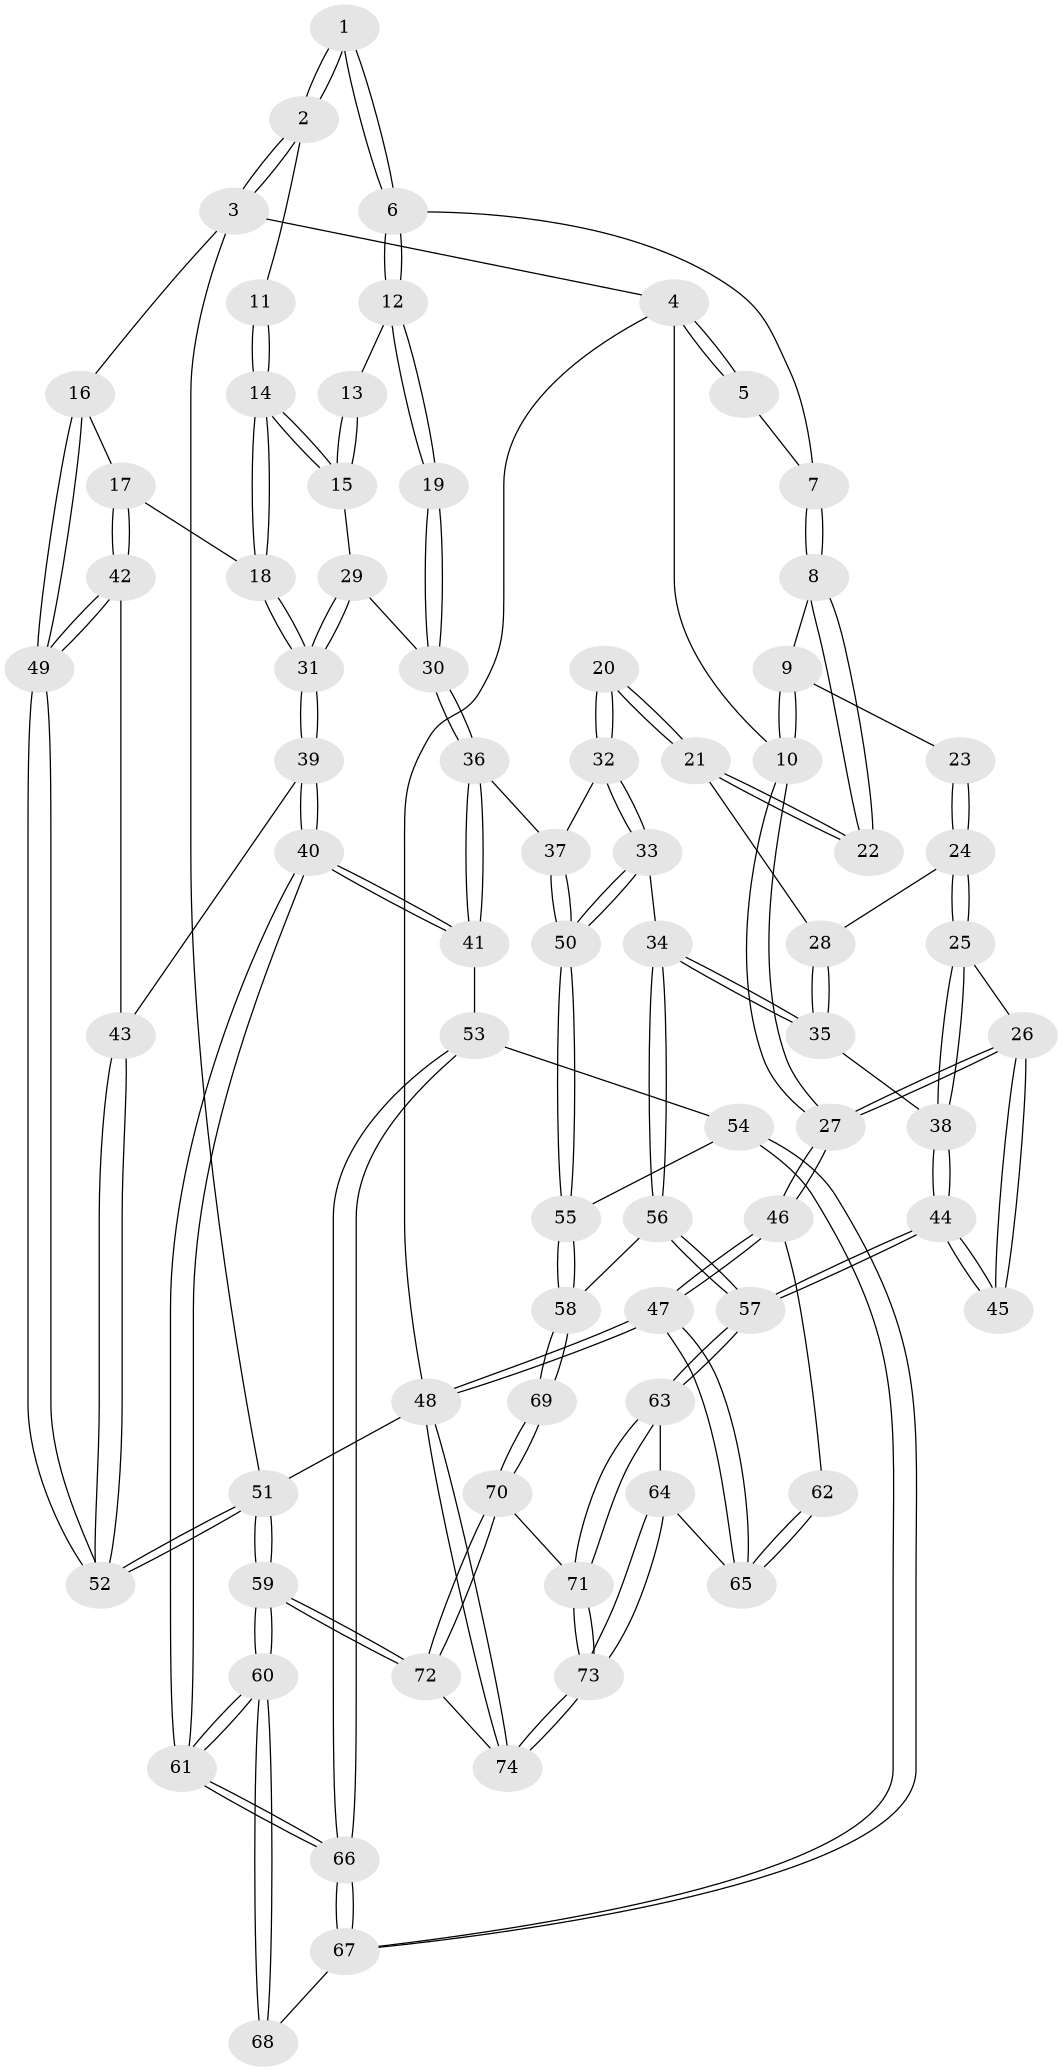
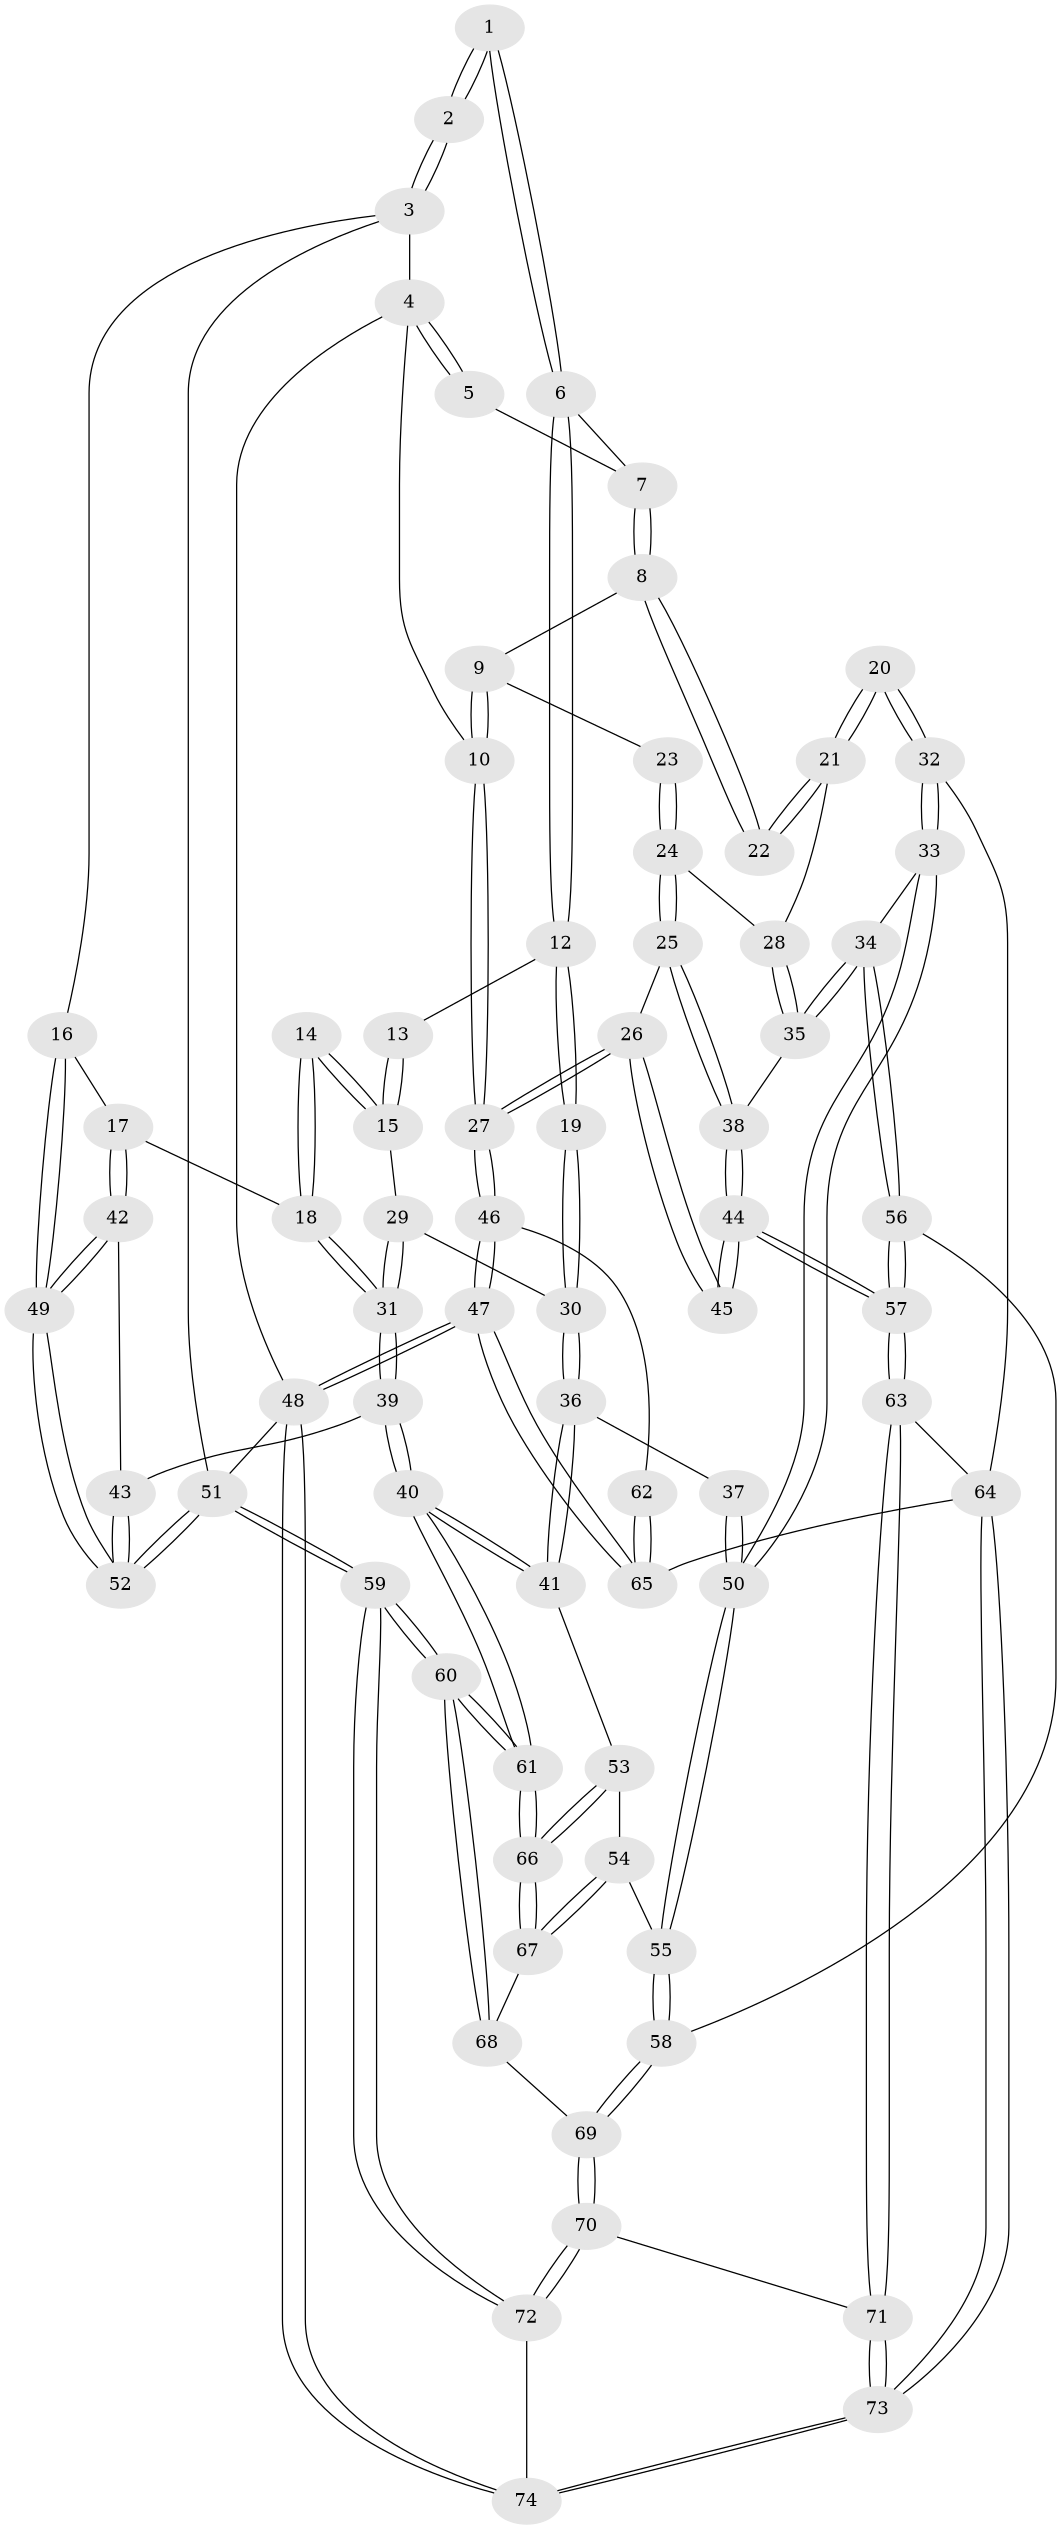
node "11": removed
edge "32" -- "37": now "32" -- "64"
edge "68" -- "69": added
